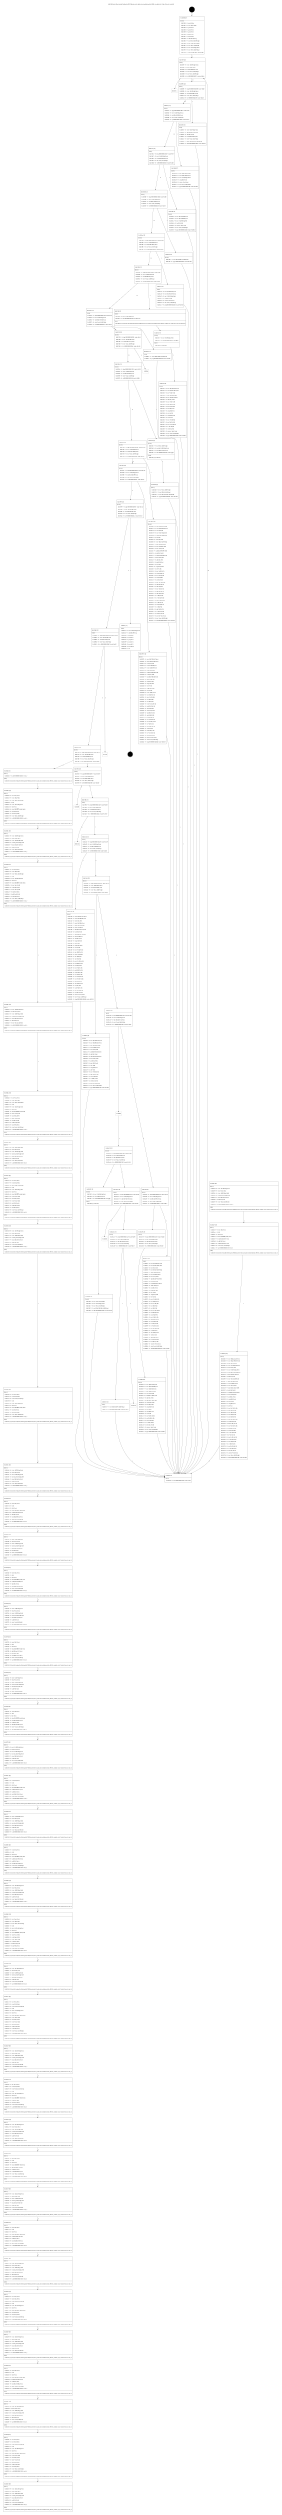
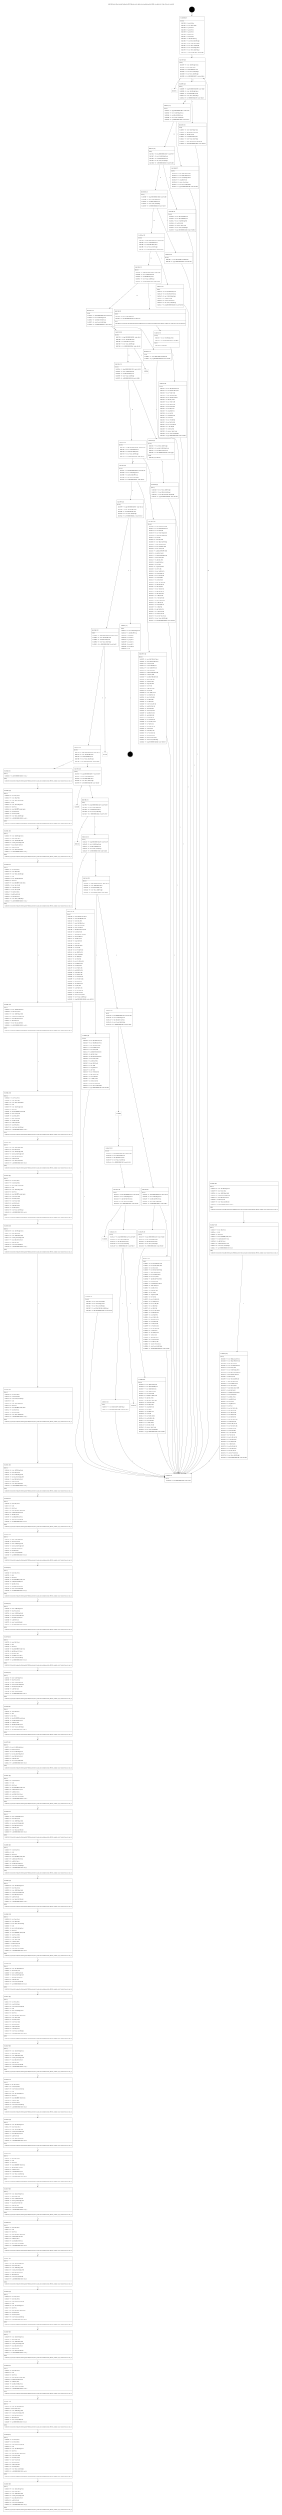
node "0x401b19 [13]": removed
